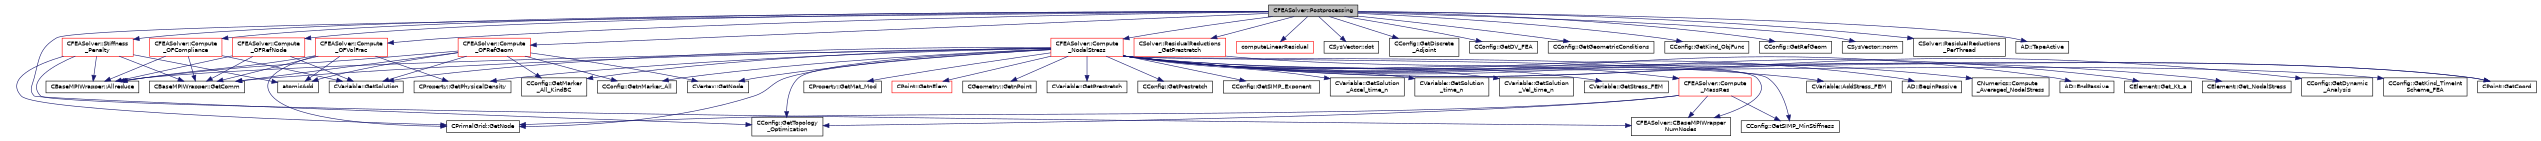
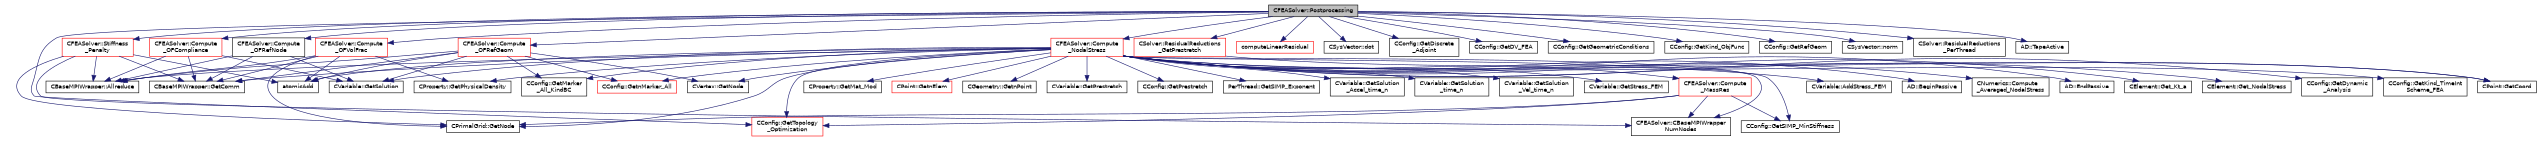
node "CFEASolver::Compute _OFRefNode": color red -> black
edge "CFEASolver::Compute _NodalStress" -> "atomicAdd": added
node "CConfig::GetnMarker_All": color black -> red
node "CConfig::GetSIMP_Exponent": label "CConfig::GetSIMP_Exponent" -> "PerThread::GetSIMP_Exponent"
node "CConfig::GetTopology _Optimization": color black -> red
